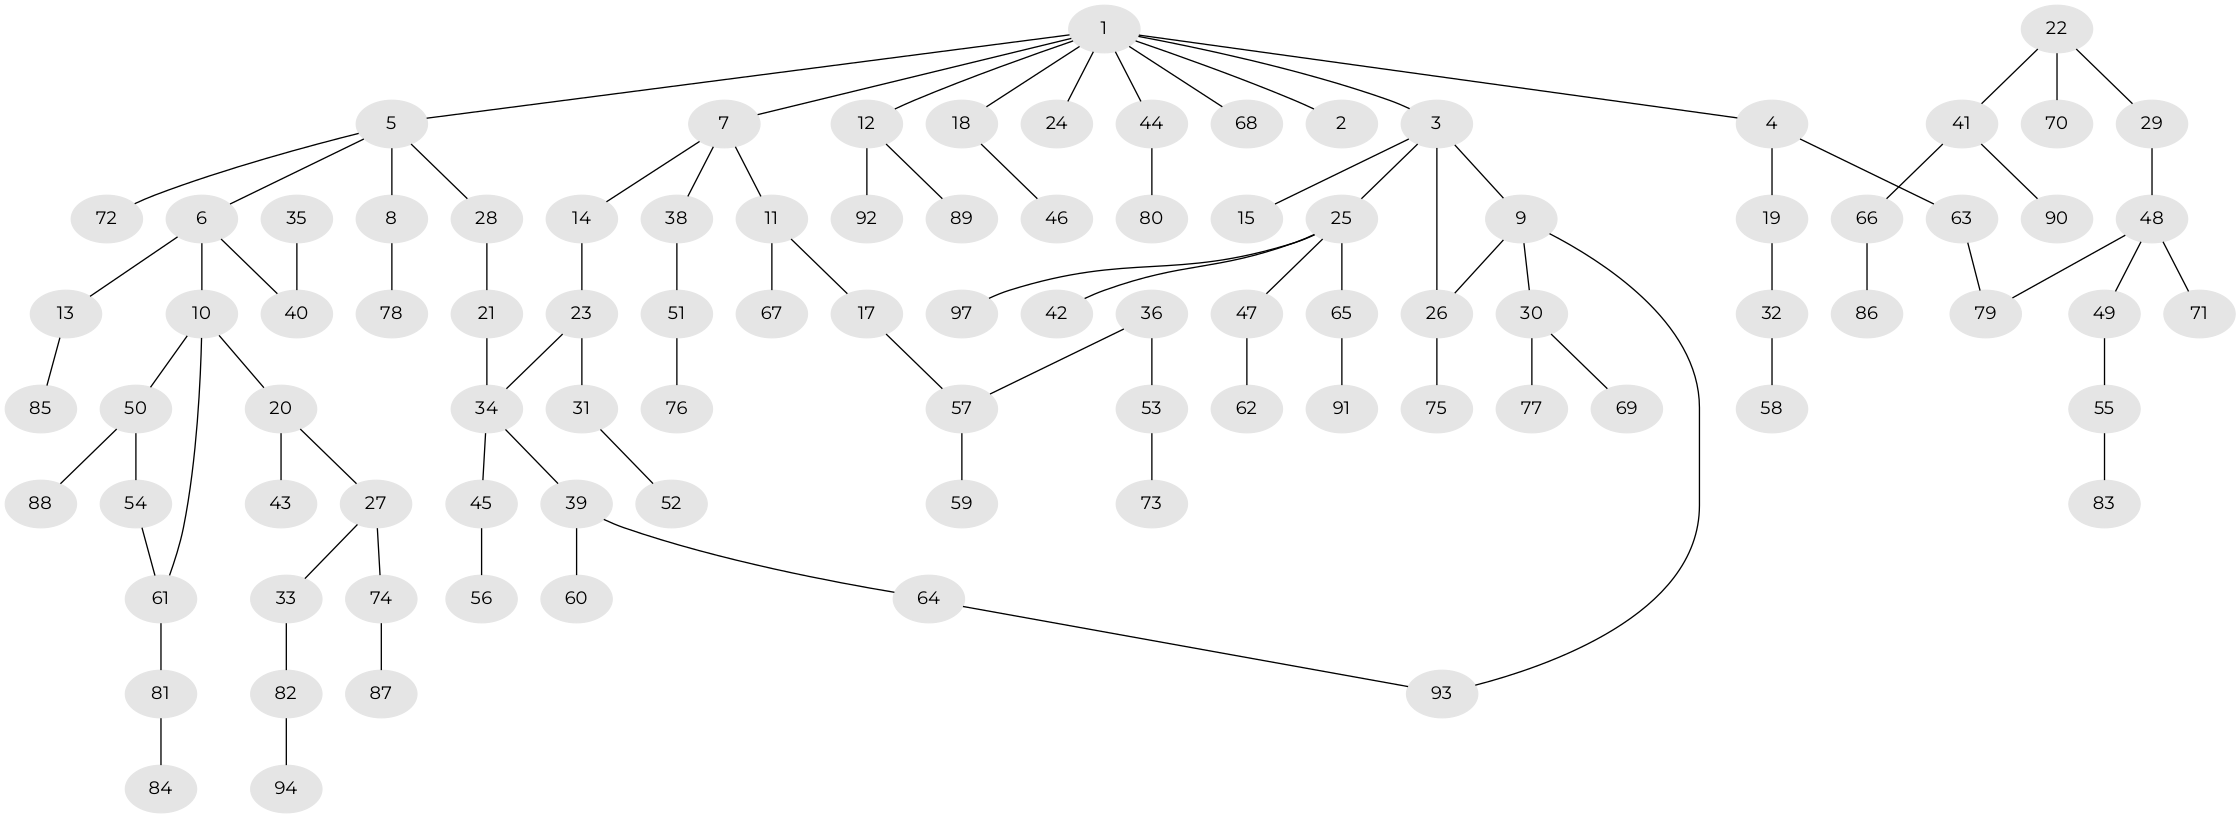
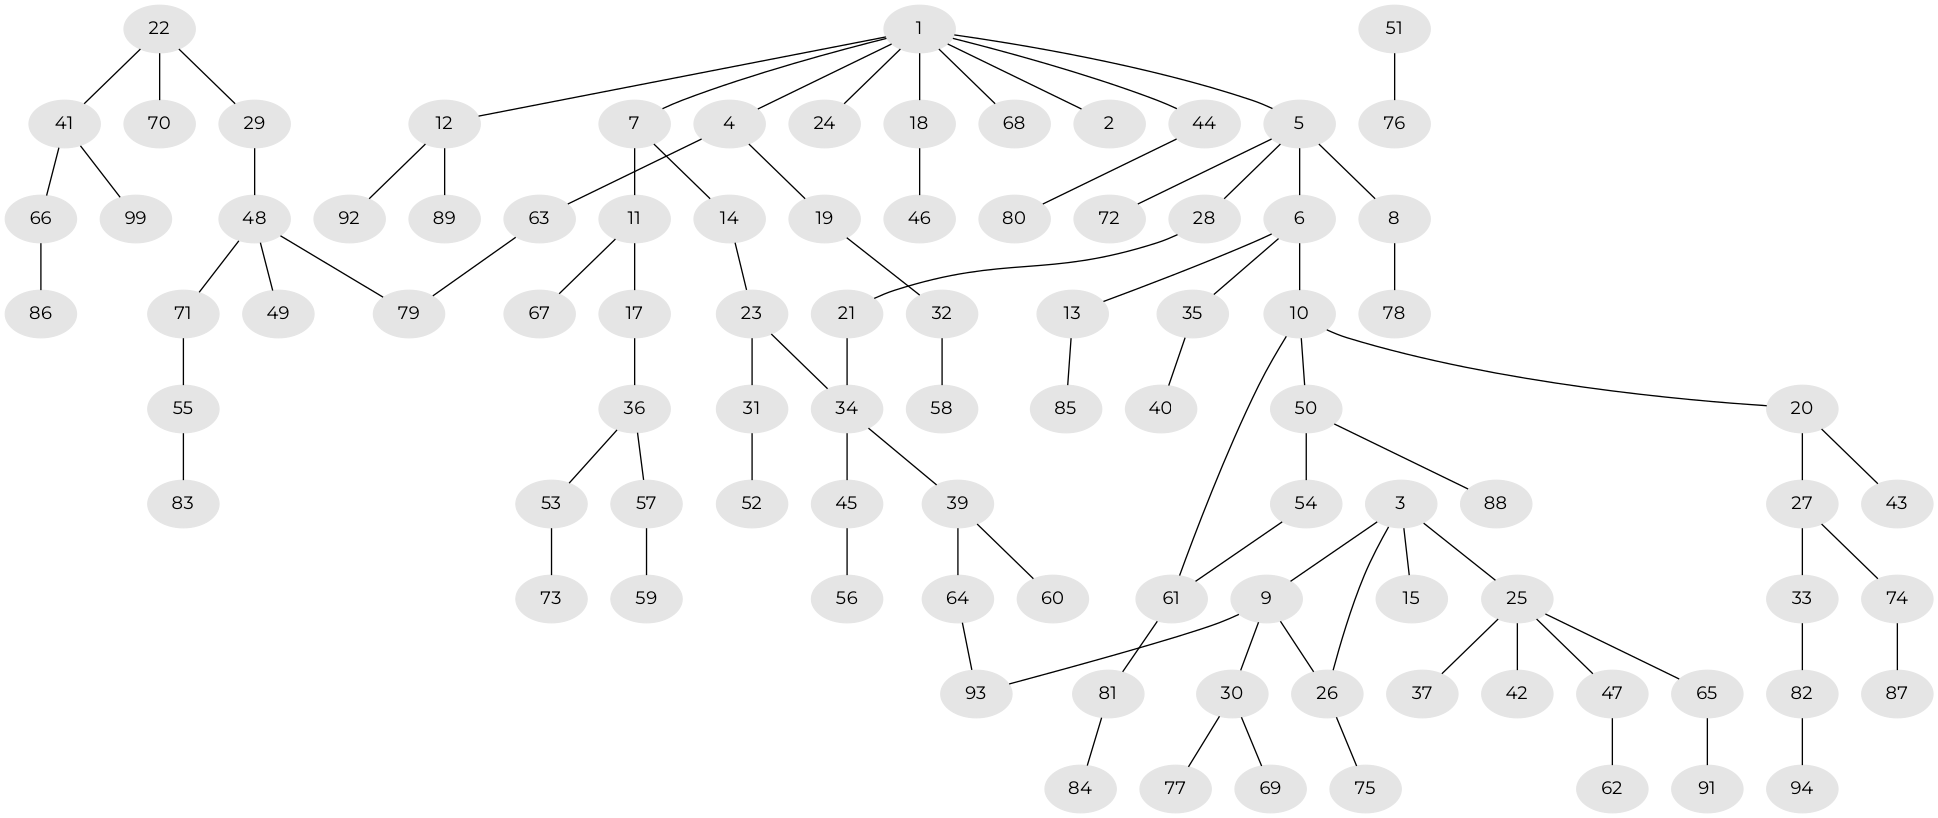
edge "1" -- "3": removed
node "38": removed
node "90": label "90" -> "99"
edge "6" -- "40": now "6" -- "35"
node "97": label "97" -> "37"
edge "17" -- "57": now "17" -- "36"
edge "49" -- "55": now "71" -- "55"
